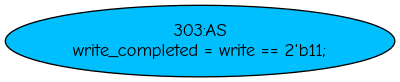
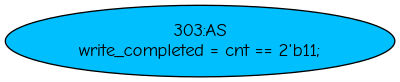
node "303:AS write_completed = write == 2'b11;": label "303:AS write_completed = write == 2'b11;" -> "303:AS write_completed = cnt == 2'b11;"
